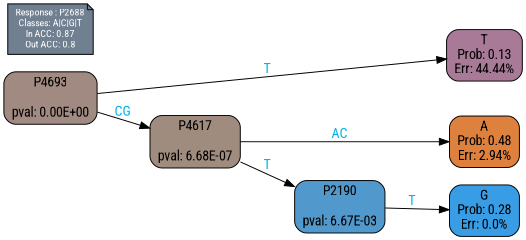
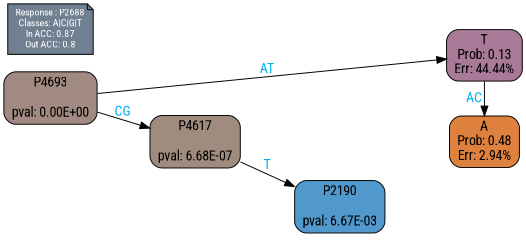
edge "P4693 pval: 0.00E+00" -> "T Prob: 0.13 Err: 44.44%": label "T" -> "AT"
edge "P4617 pval: 6.68E-07" -> "A Prob: 0.48 Err: 2.94%": now "T Prob: 0.13 Err: 44.44%" -> "A Prob: 0.48 Err: 2.94%"
node "G Prob: 0.28 Err: 0.0%": removed
